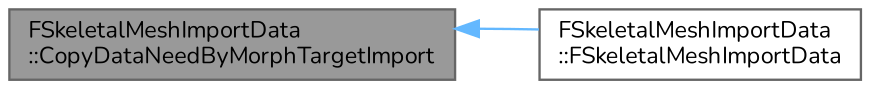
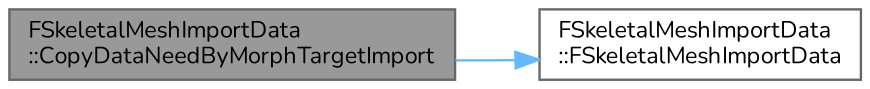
edge "FSkeletalMeshImportData ::FSkeletalMeshImportData" -> "FSkeletalMeshImportData ::CopyDataNeedByMorphTargetImport": reversed
